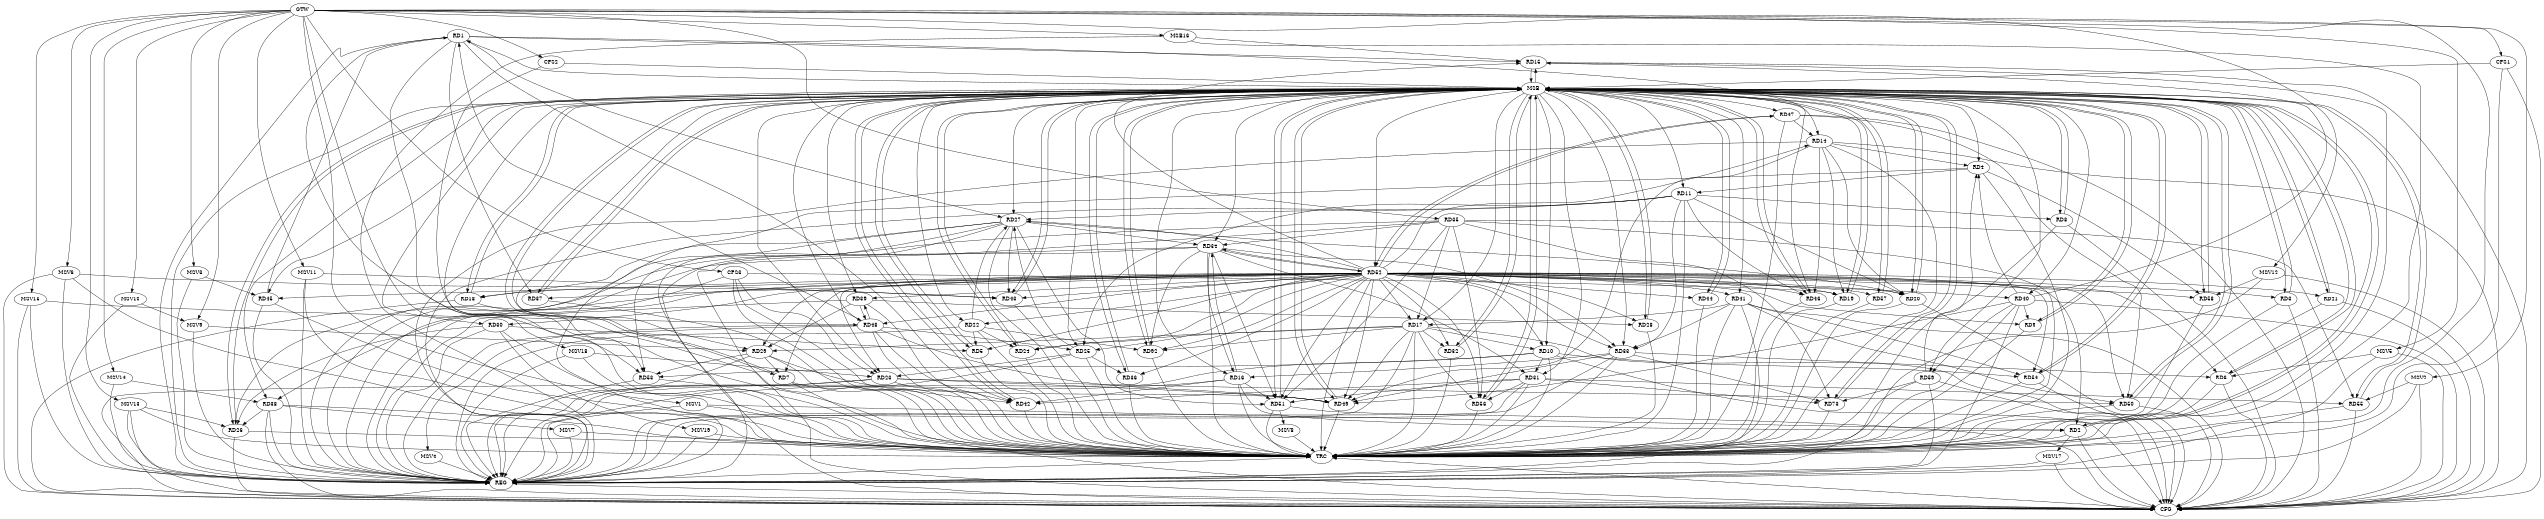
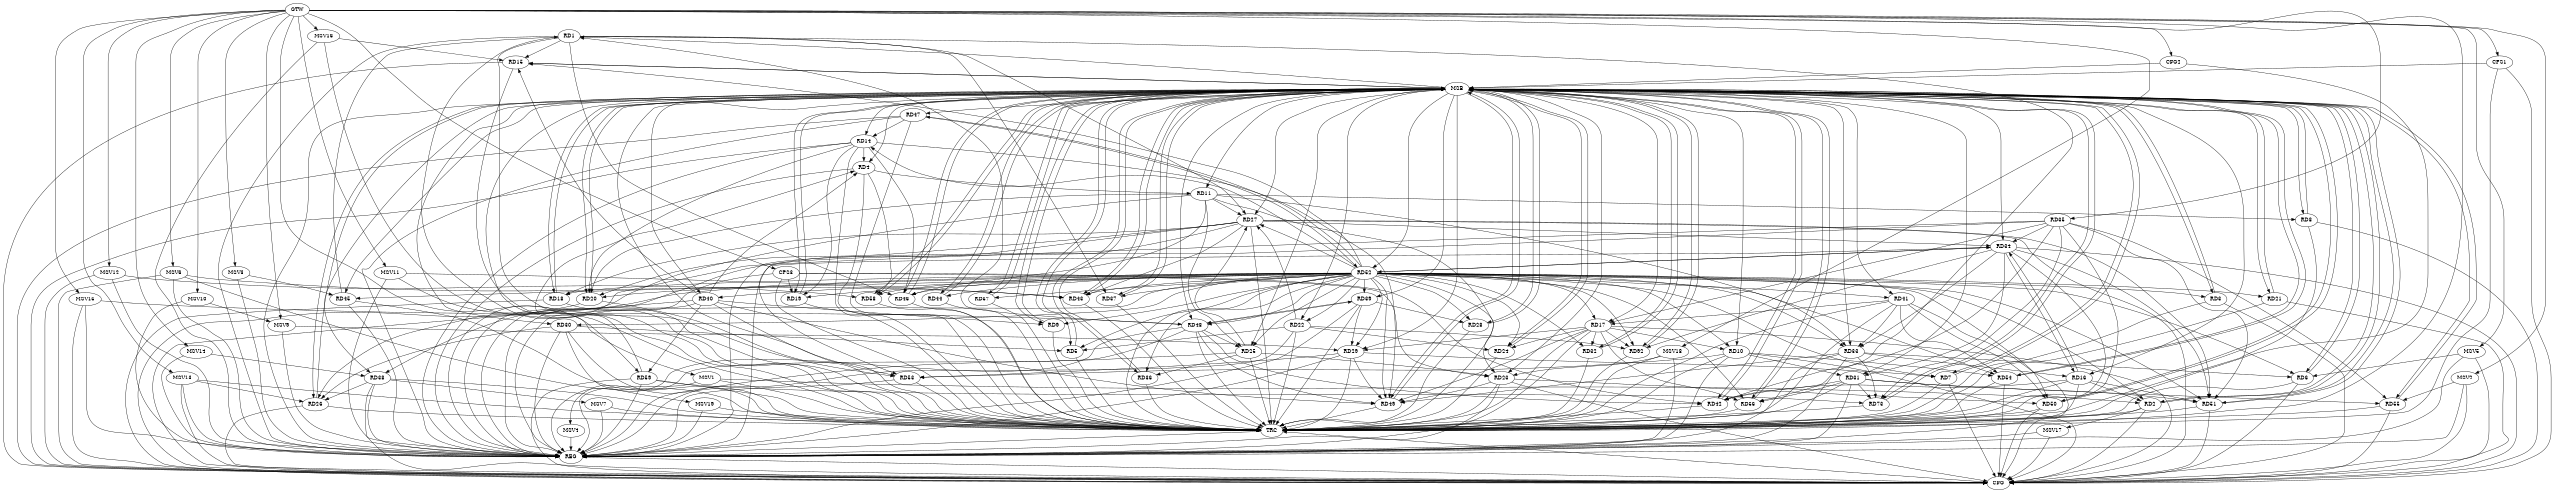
node "MSB16": label "MSB16" -> "MSV16"
node "CPS2": label "CPS2" -> "CFG2"
edge "RD47" -> "RD50": now "RD47" -> "REG"
node "MSV8": removed
